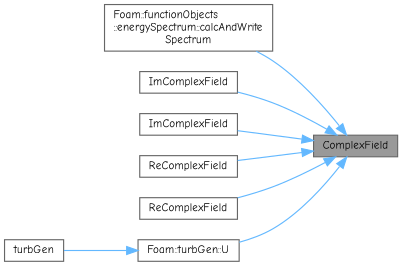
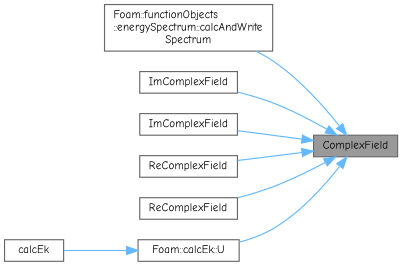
node "turbGen": label "turbGen" -> "calcEk"
node "Foam::turbGen::U": label "Foam::turbGen::U" -> "Foam::calcEk::U"
